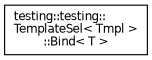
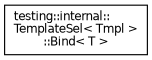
node "testing::testing:: TemplateSel< Tmpl > ::Bind< T >": label "testing::testing:: TemplateSel< Tmpl > ::Bind< T >" -> "testing::internal:: TemplateSel< Tmpl > ::Bind< T >"
